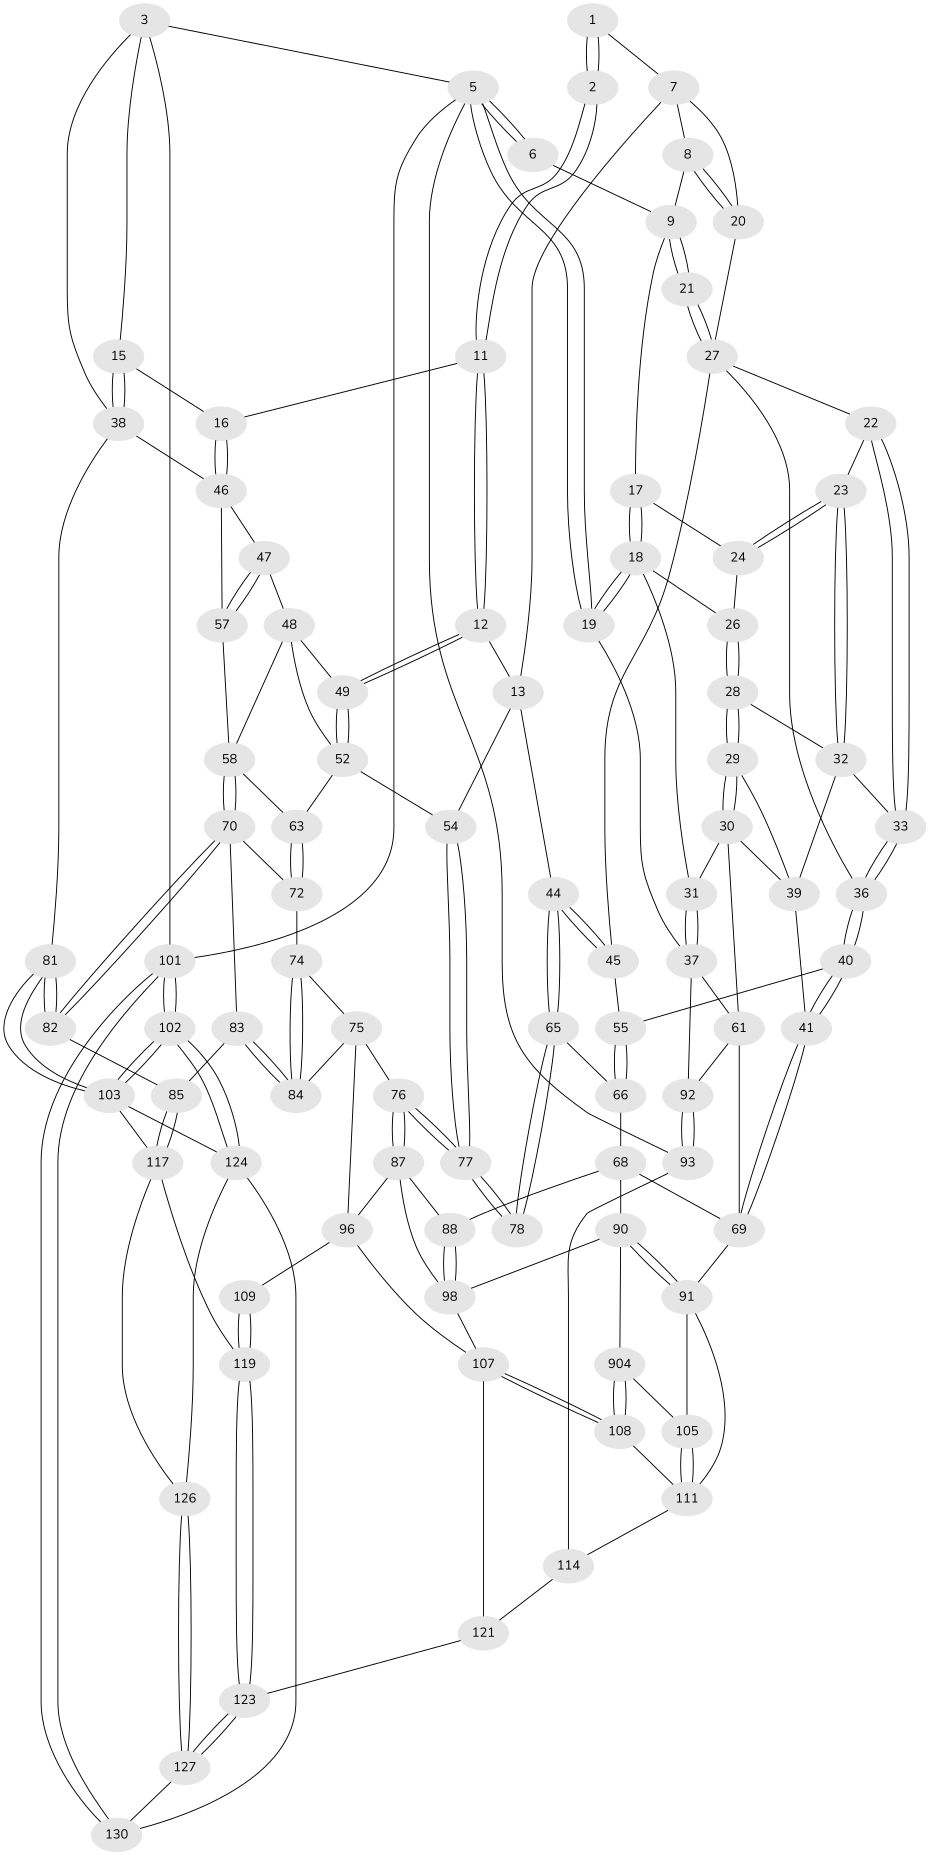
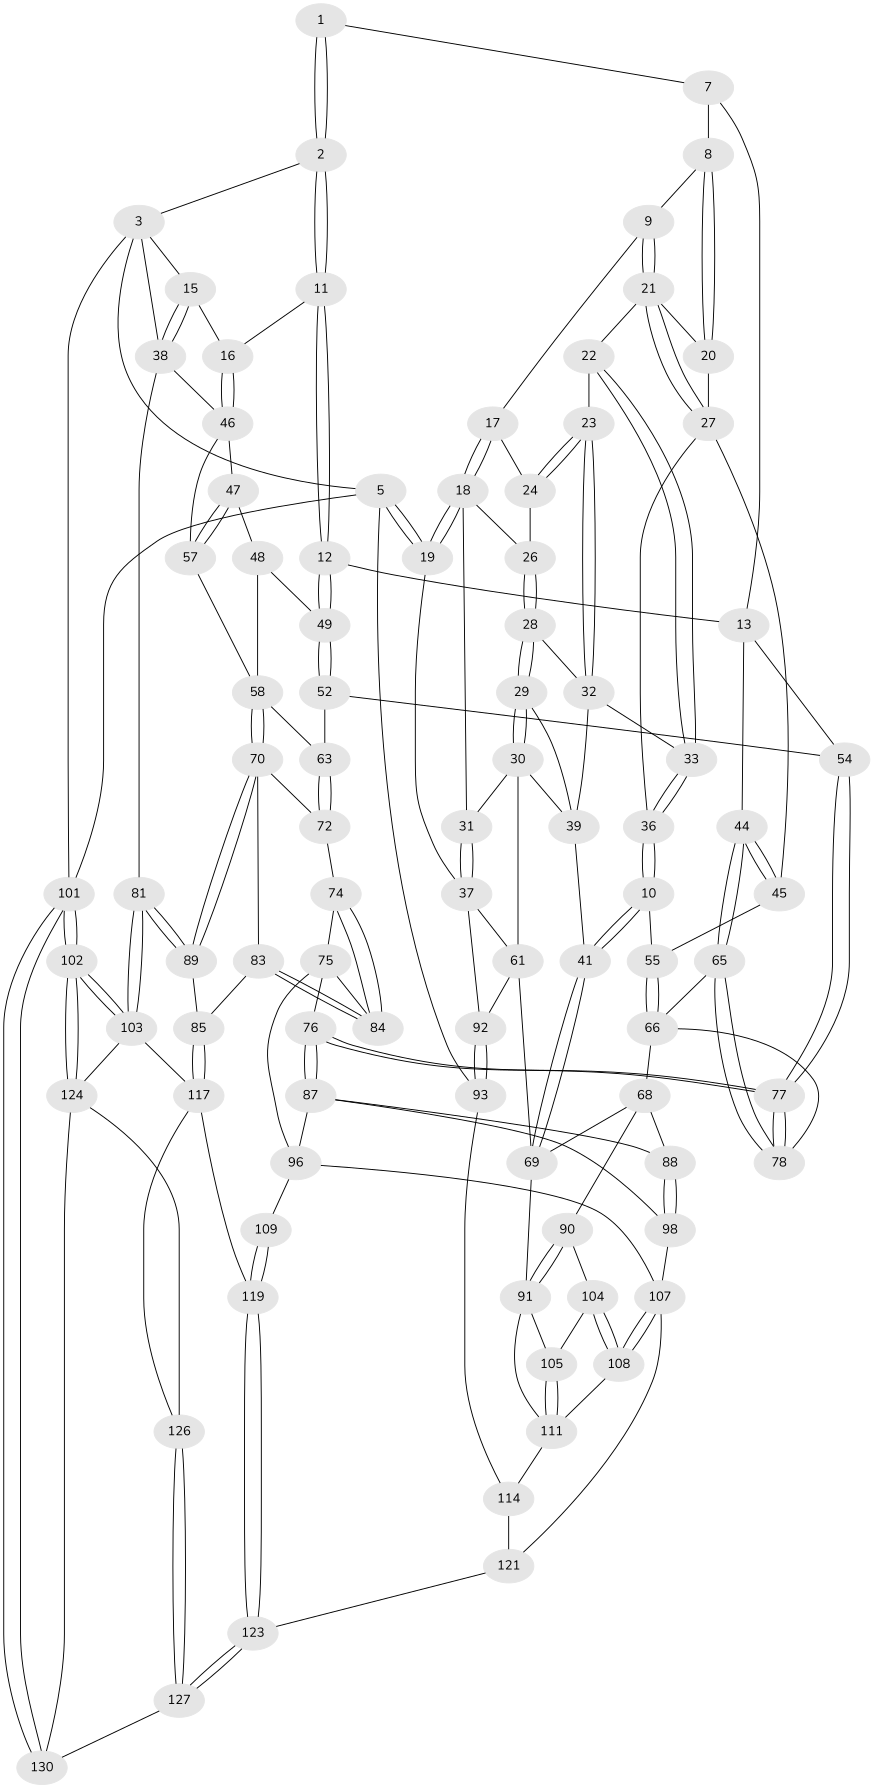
edge "7" -- "20": now "21" -- "20"
node "6": removed
edge "2" -- "3": added
edge "27" -- "22": now "21" -- "22"
edge "48" -- "52": removed
node "40": label "40" -> "10"
node "82": label "82" -> "89"
edge "66" -- "78": added
edge "90" -- "98": removed
node "904": label "904" -> "104"
